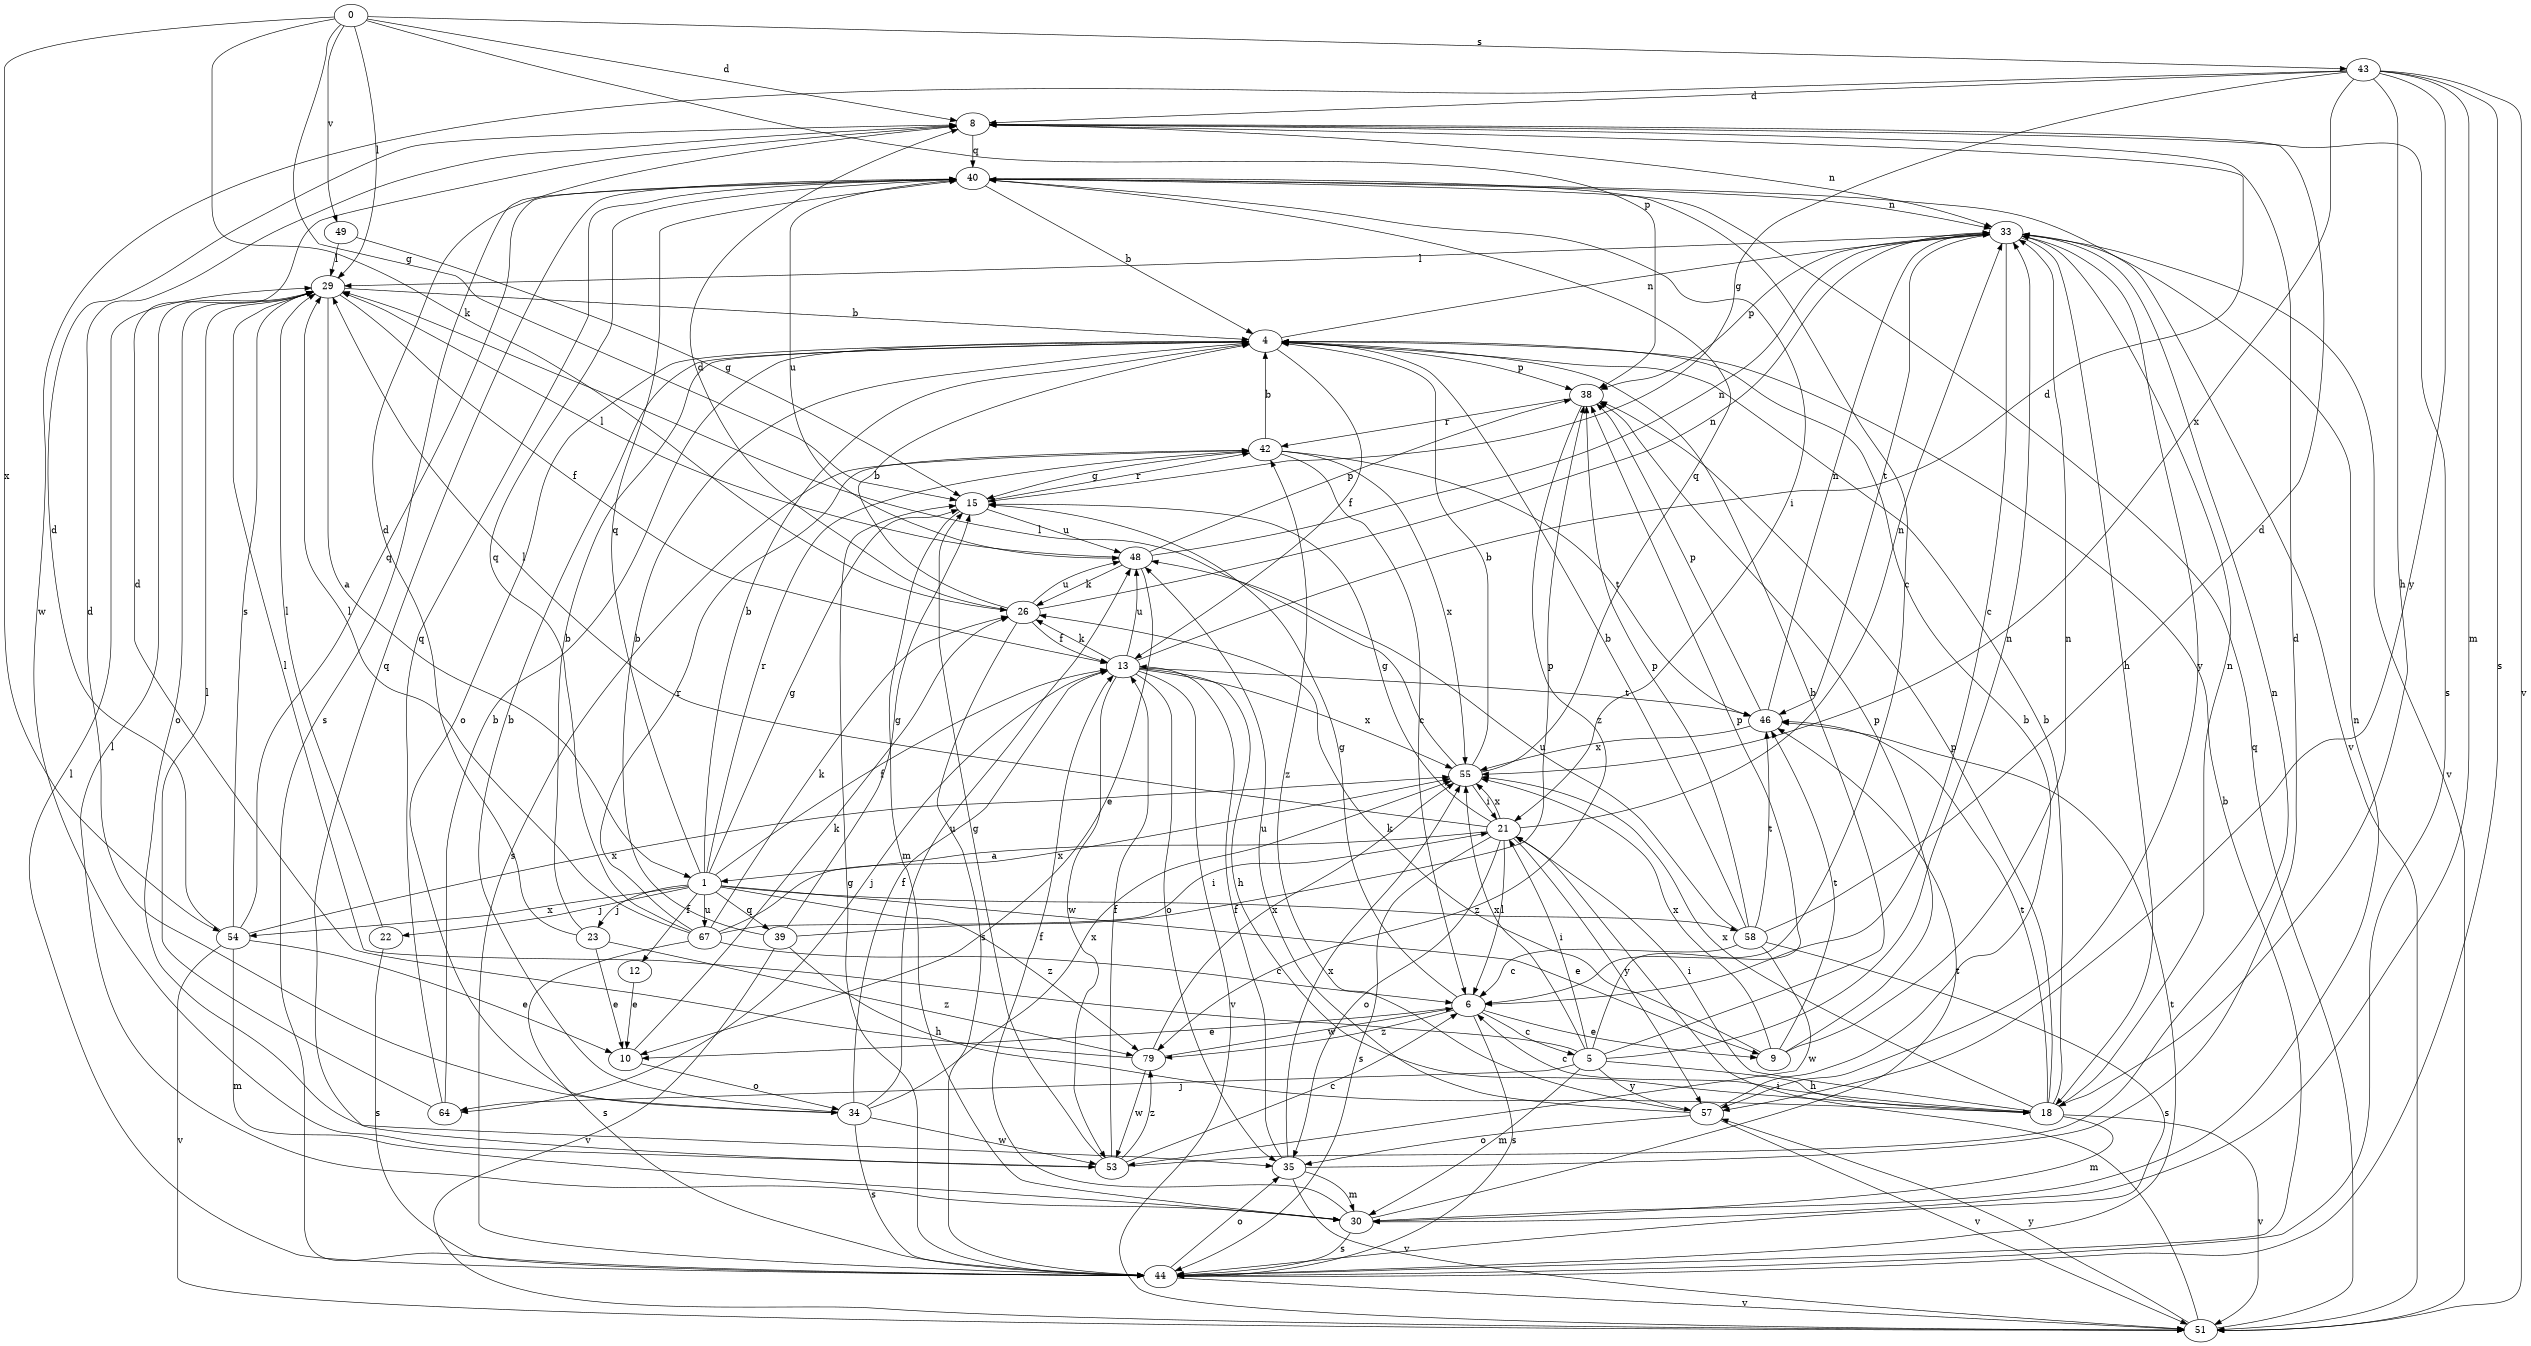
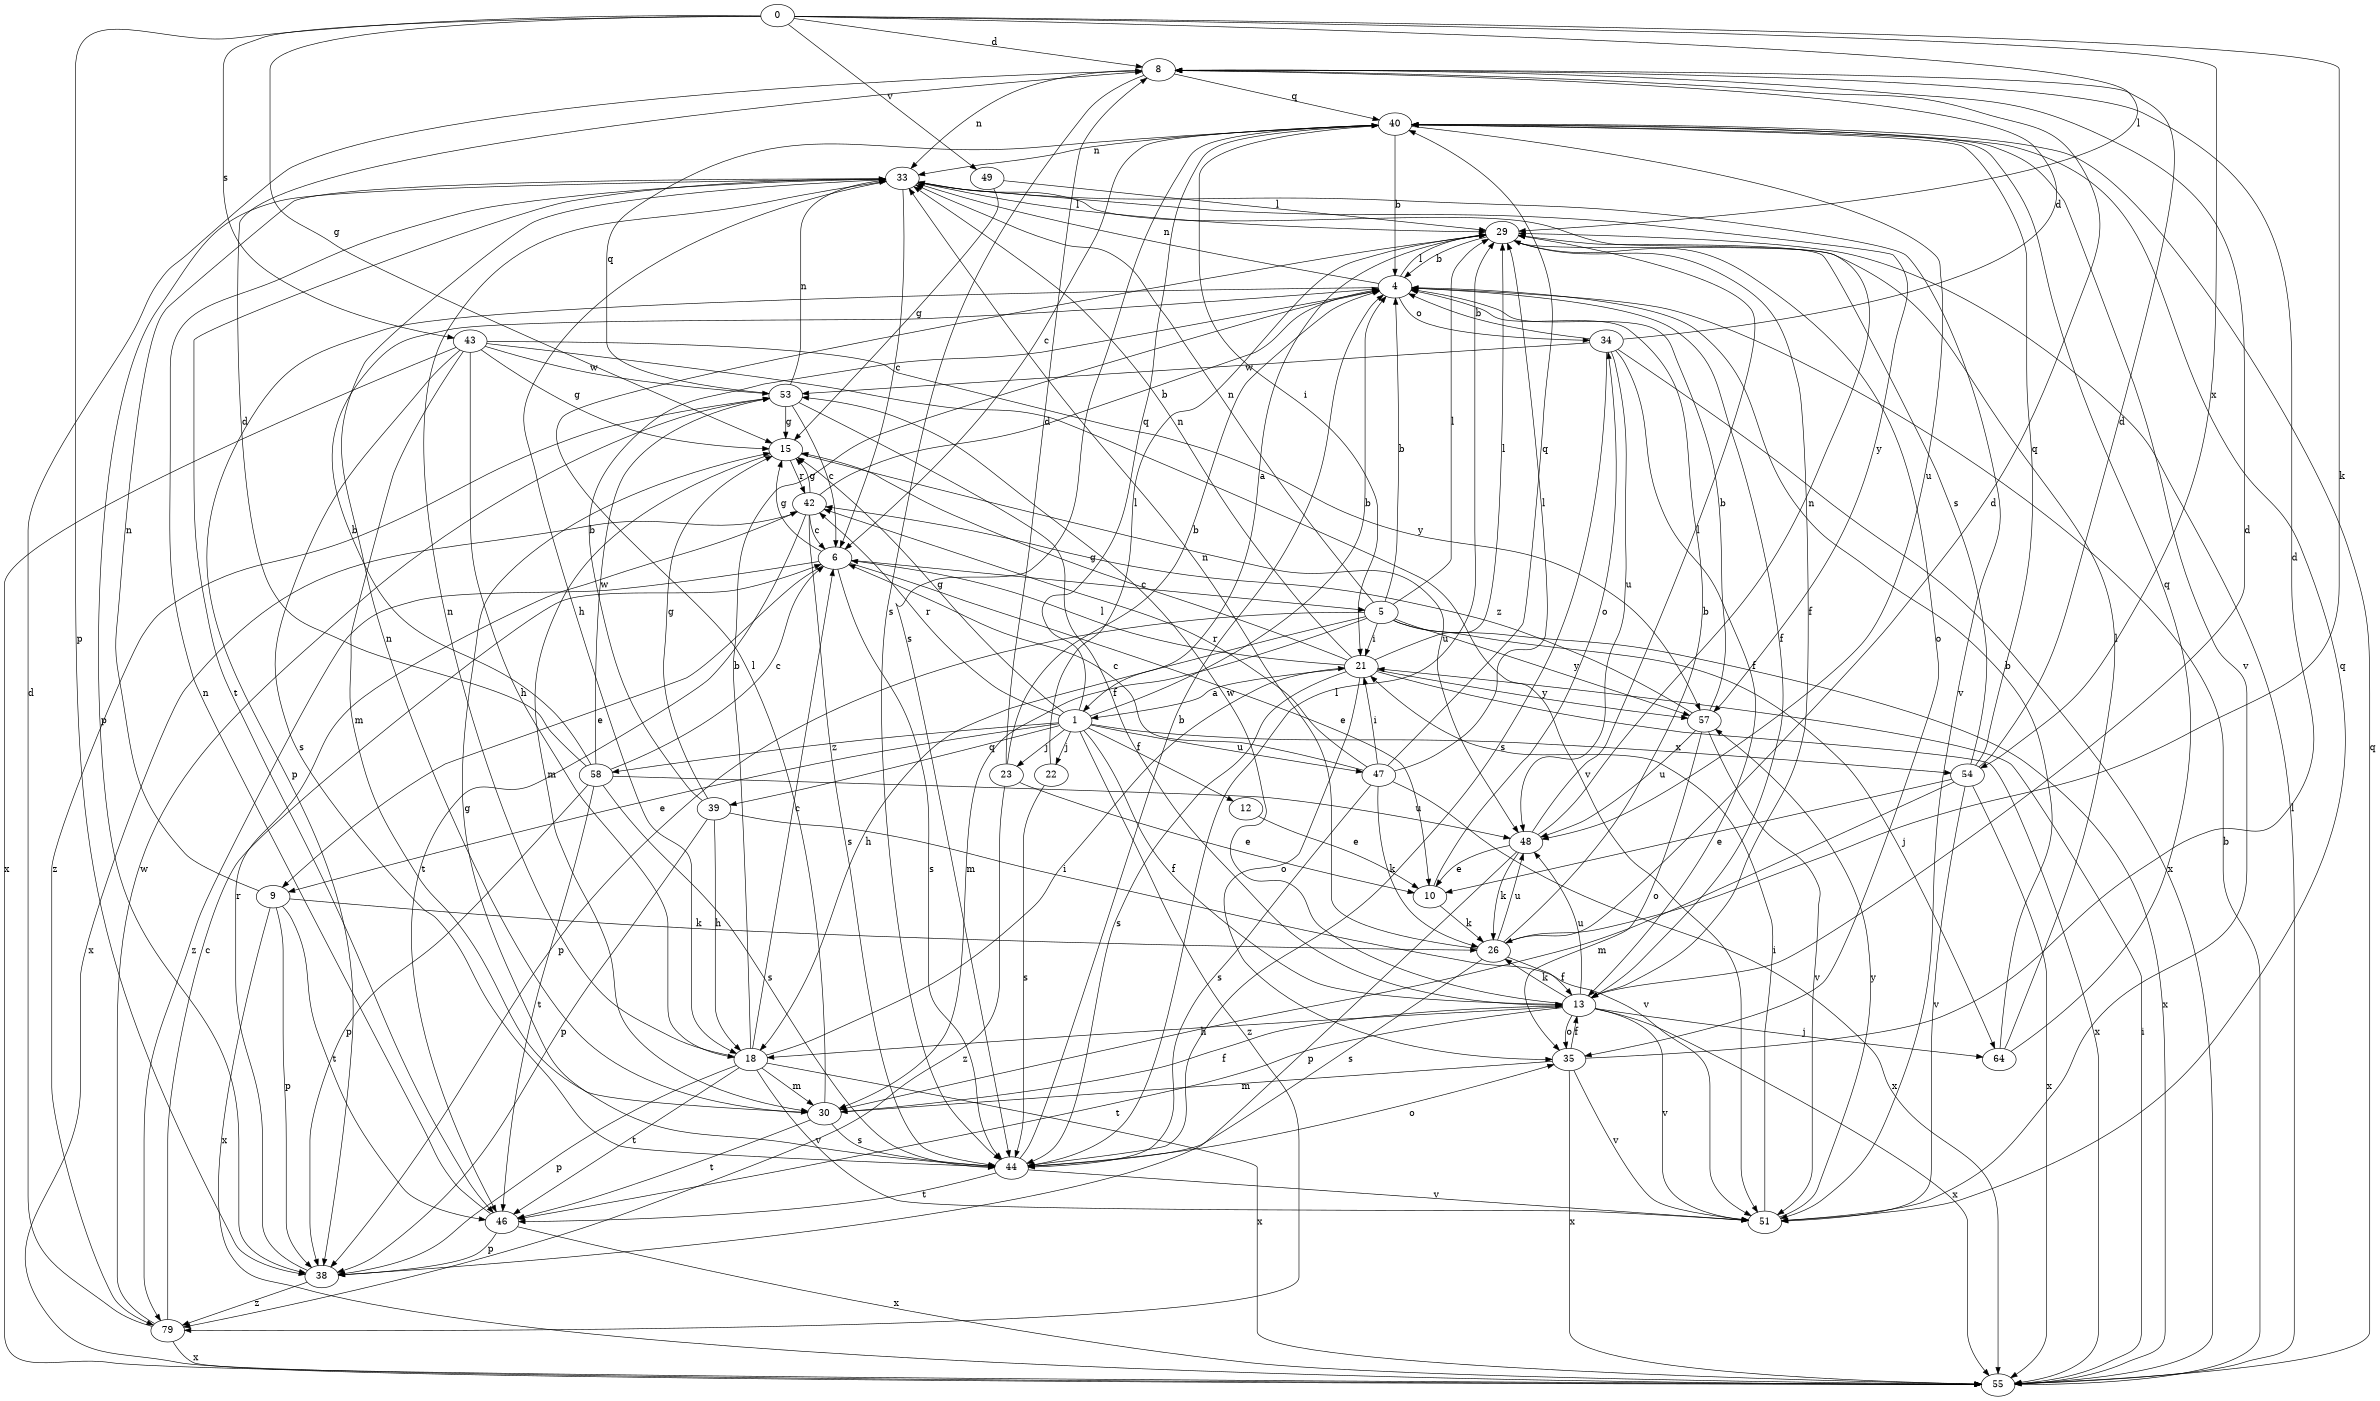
edge "43" -> "8": removed, label "d"
edge "4" -> "29": added, label "l"
node "67": label "67" -> "47"
edge "79" -> "6": label "w" -> "c"
